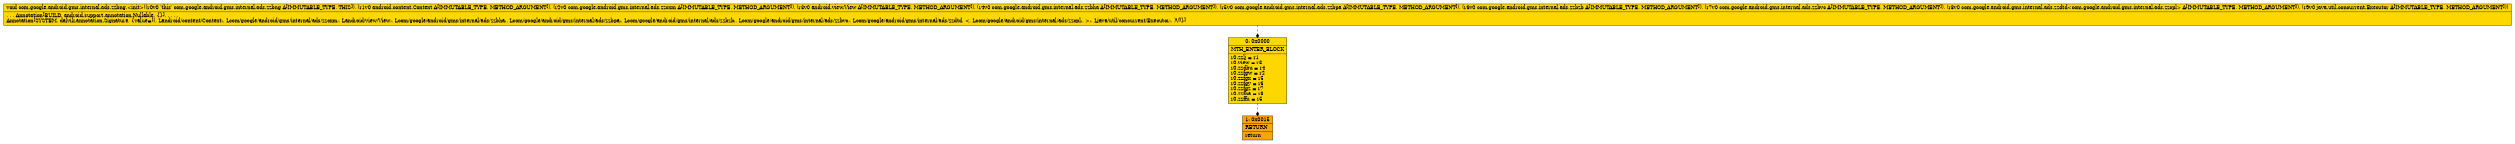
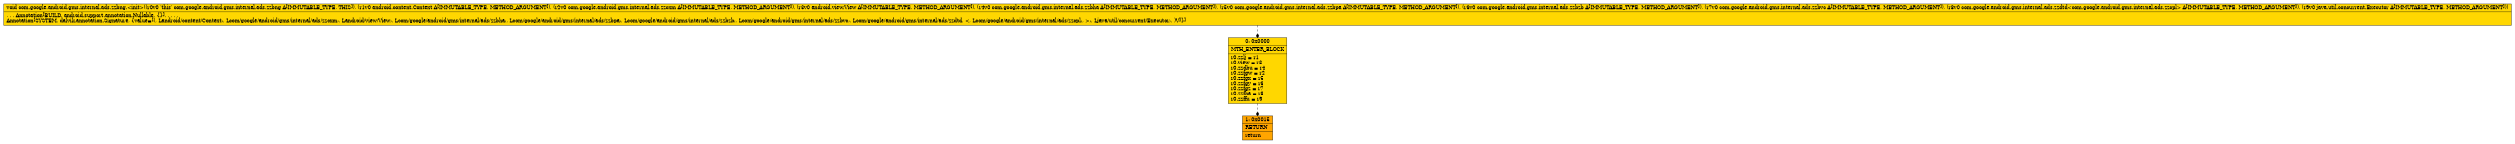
node "0: 0x0000": text "r0.zzffu = r5" -> "r0.zzffu = r9"
